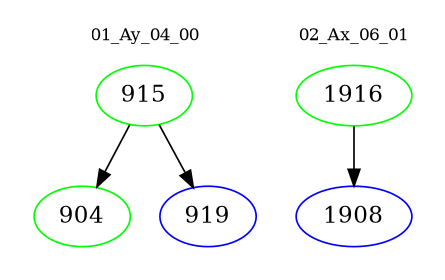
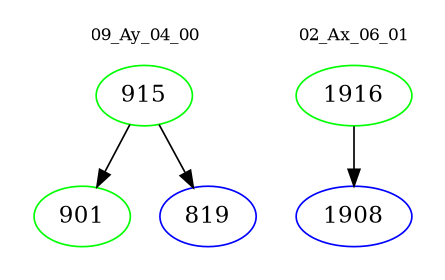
cluster "01_Ay_04_00": label "01_Ay_04_00" -> "09_Ay_04_00"
node "904": label "904" -> "901"
node "919": label "919" -> "819"
